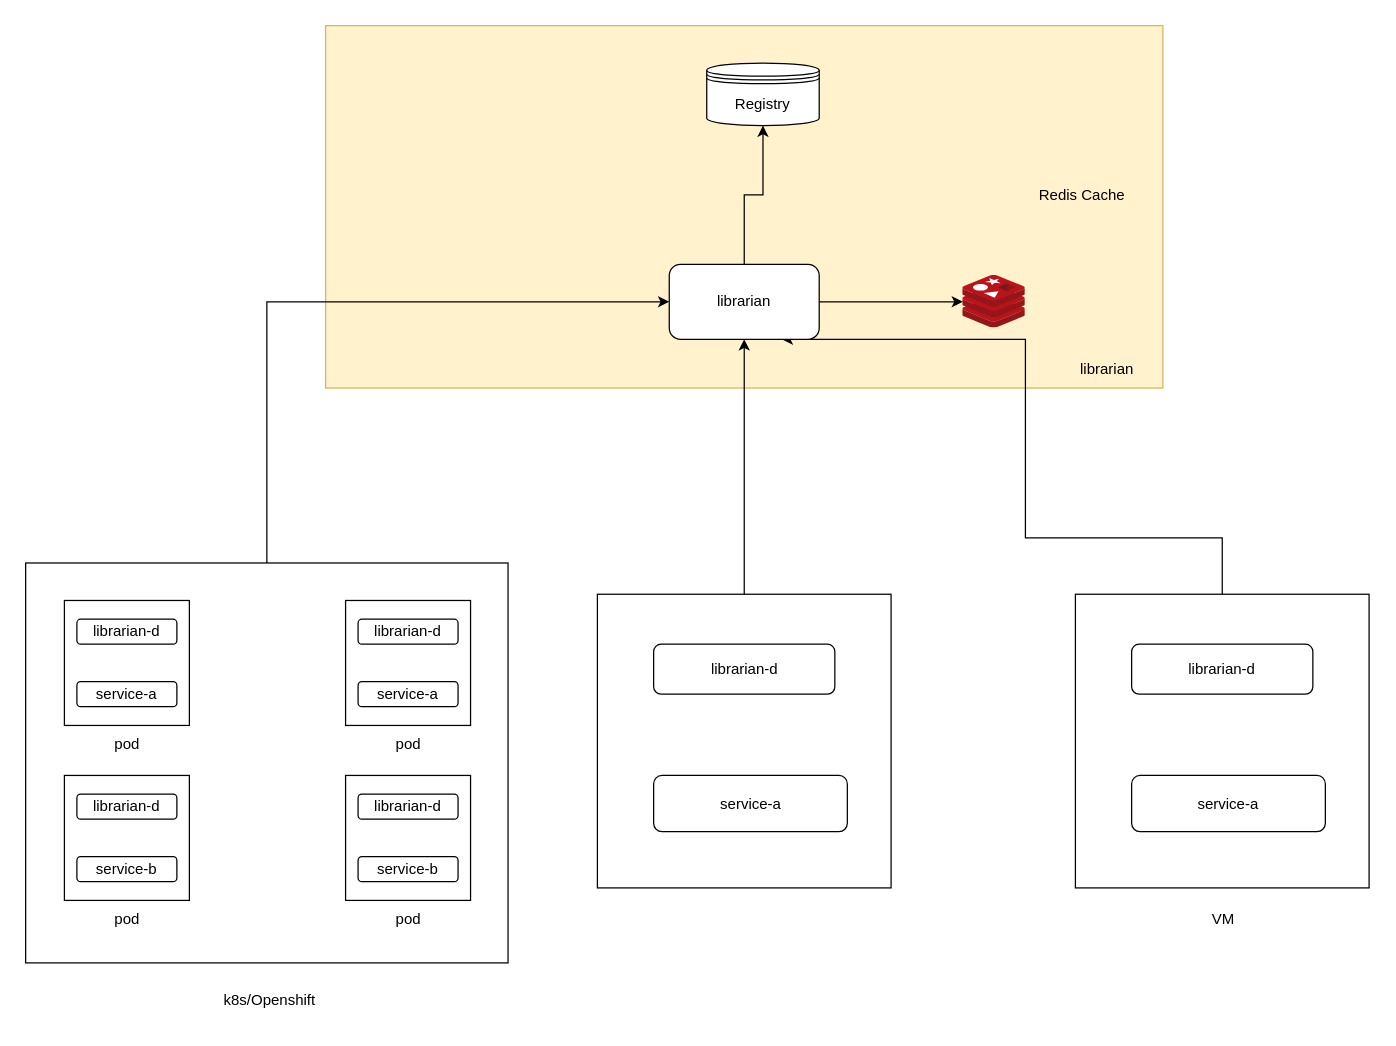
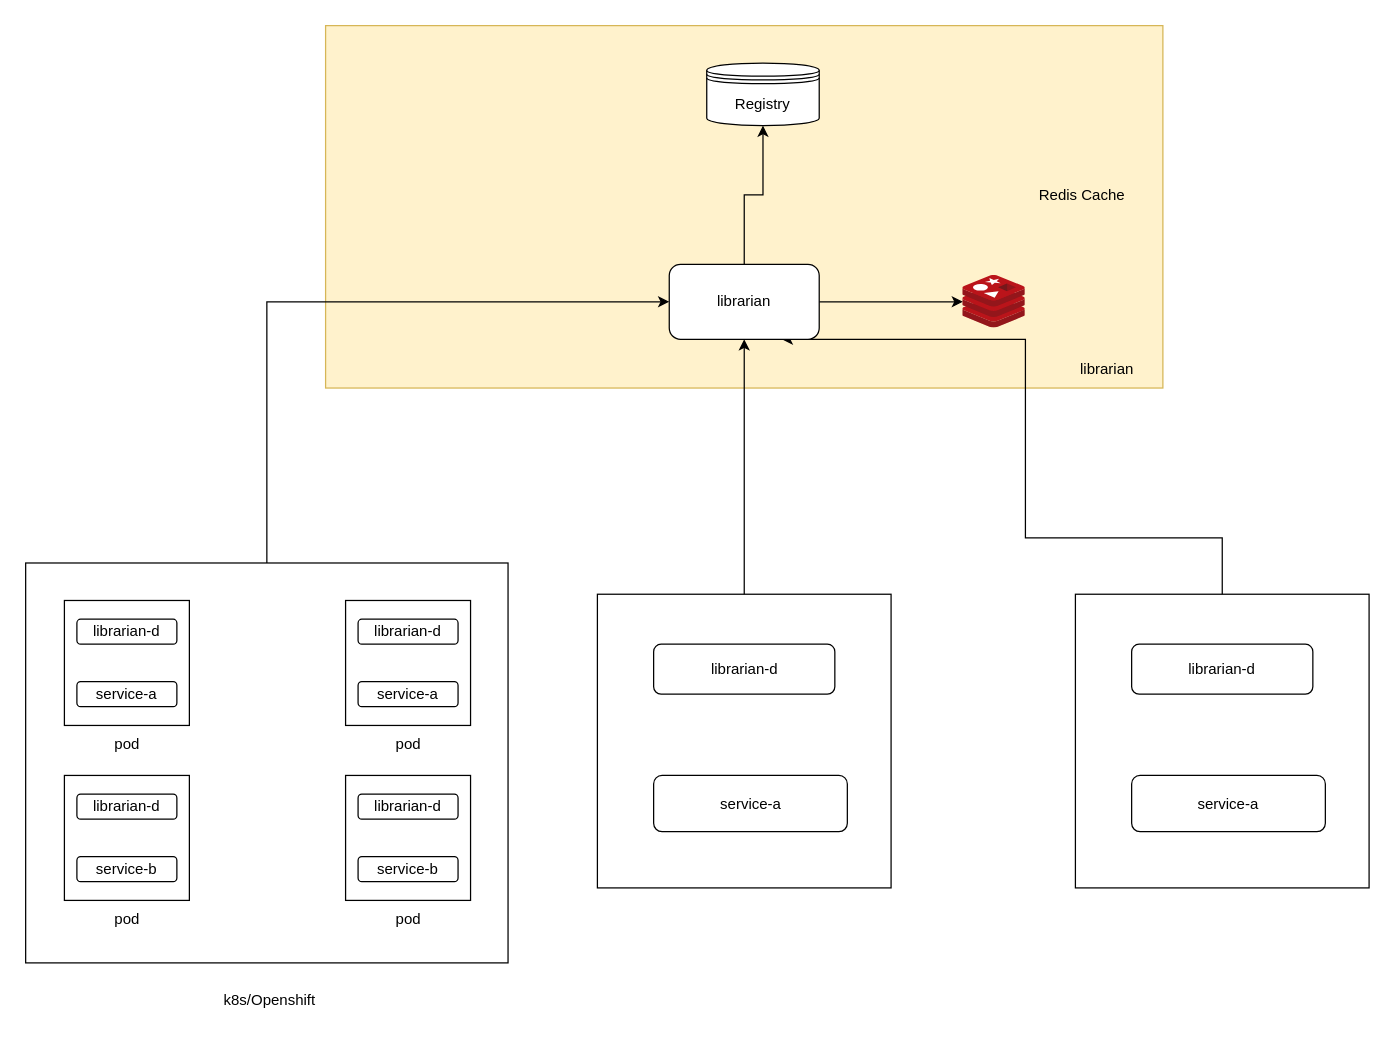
node "VM": removed
